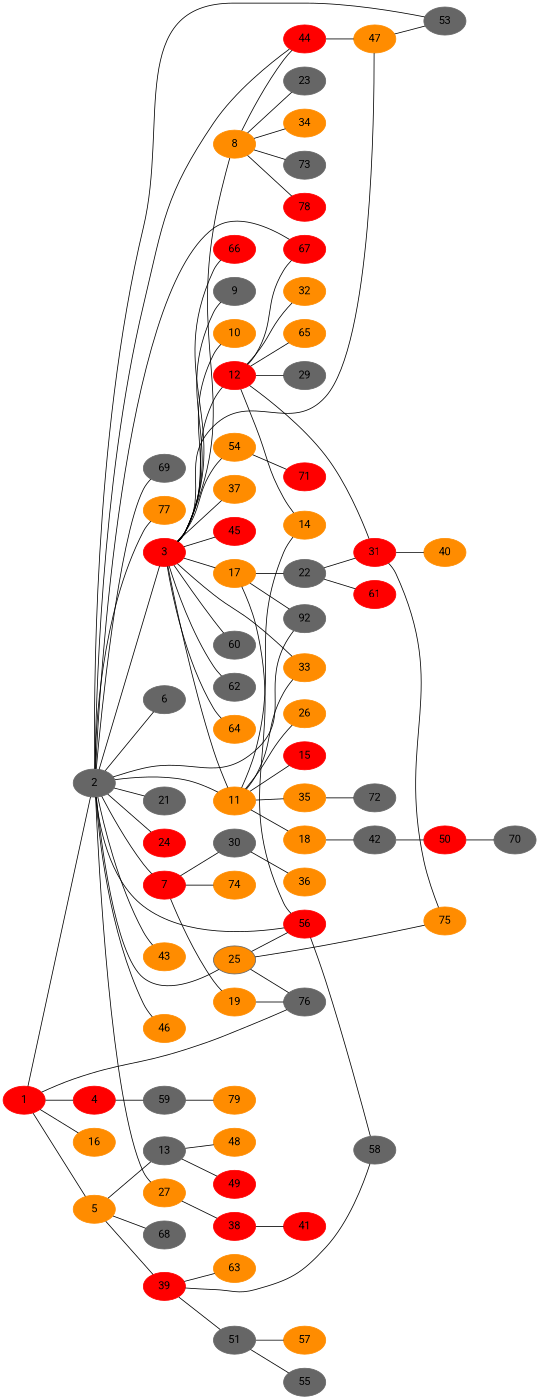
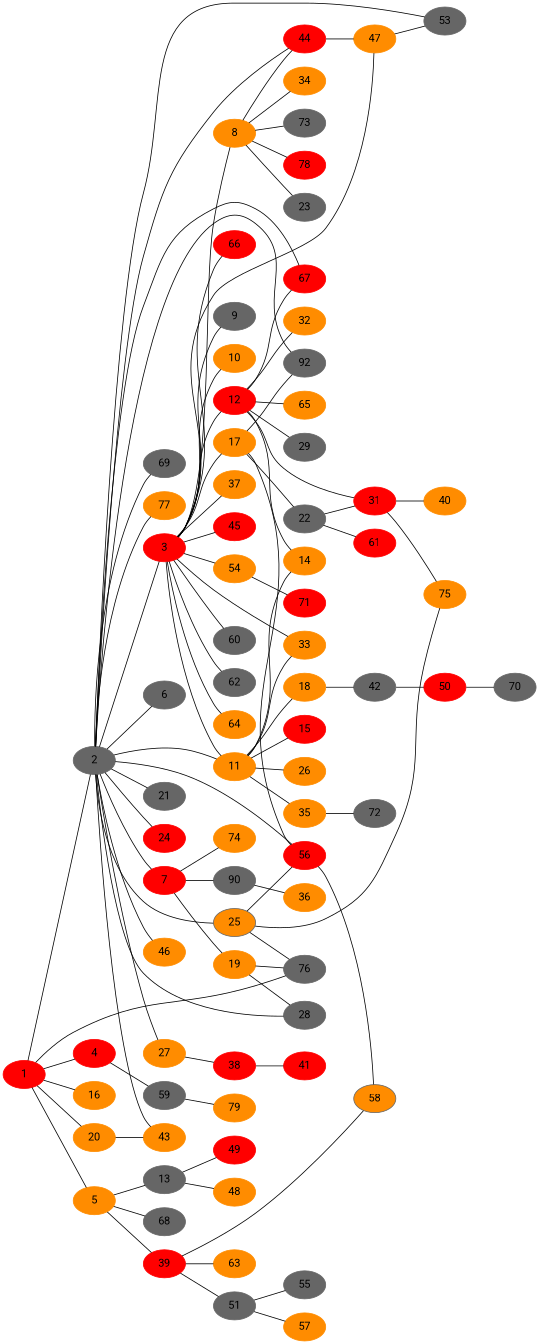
node "30": label "30" -> "90"
node "28": added
node "20": added
node "58": fillcolor gray40 -> darkorange
